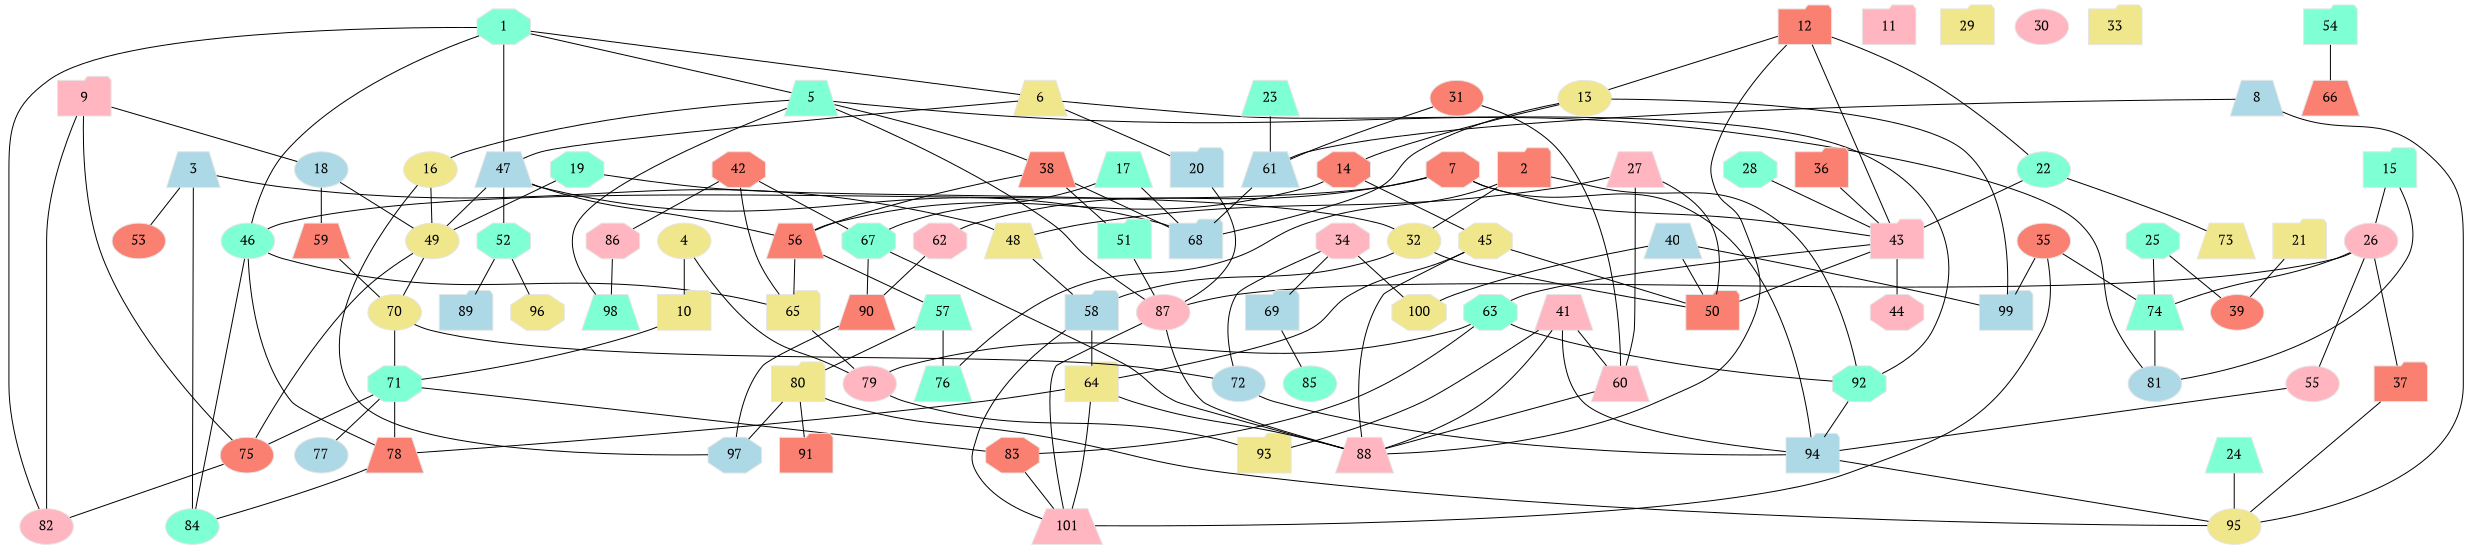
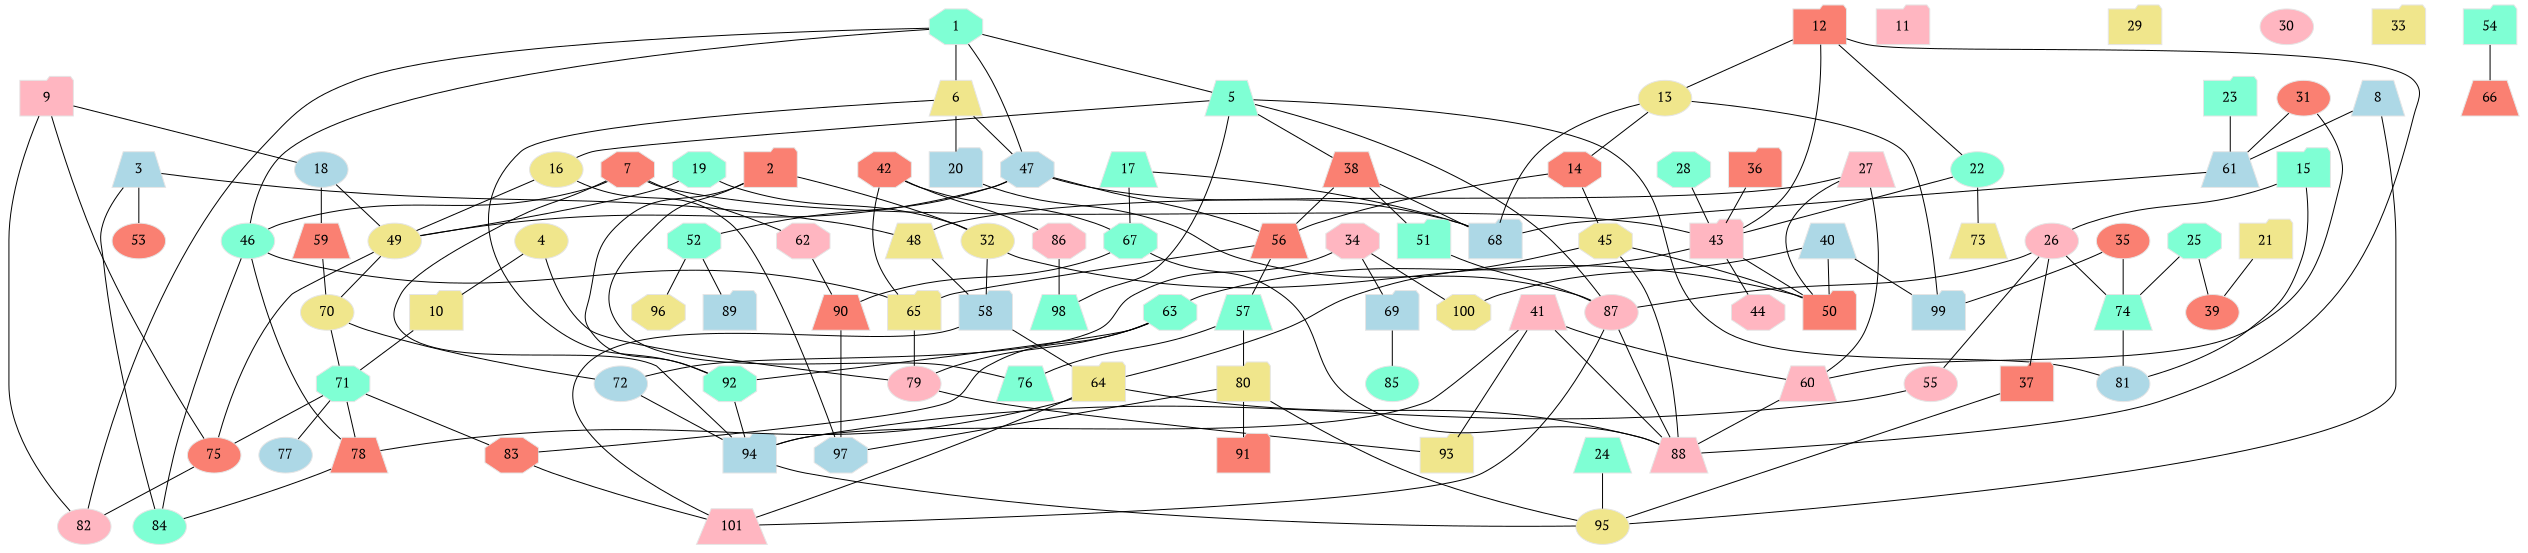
node "23": shape trapezium -> folder
node "47": shape trapezium -> octagon
edge "35" -- "101": removed
